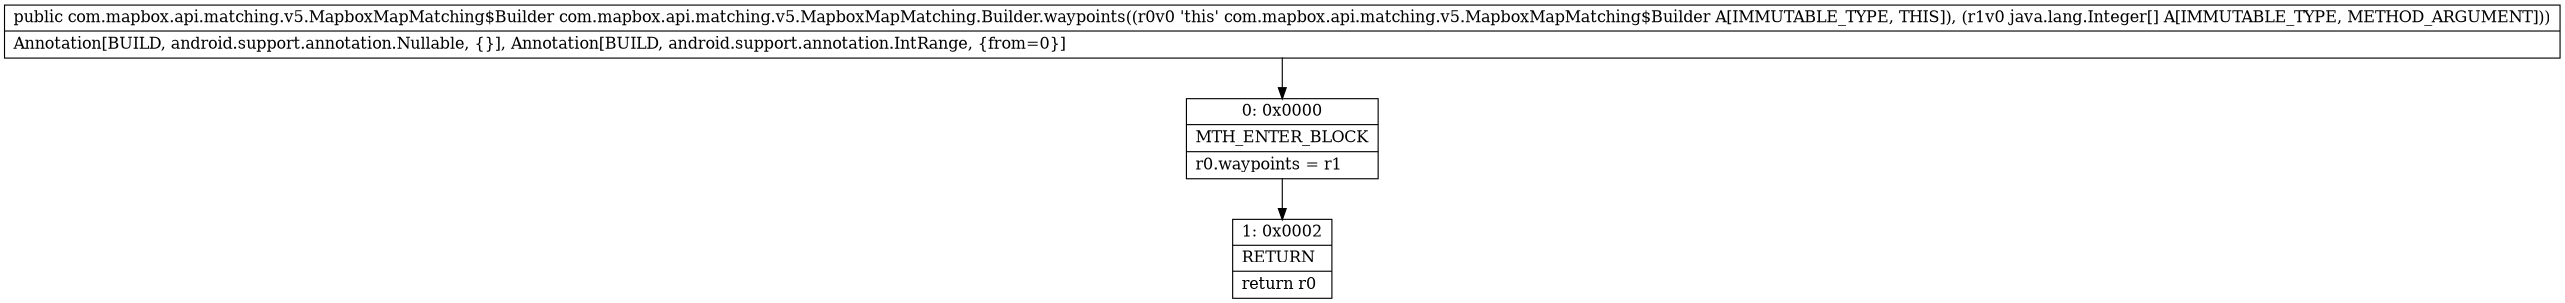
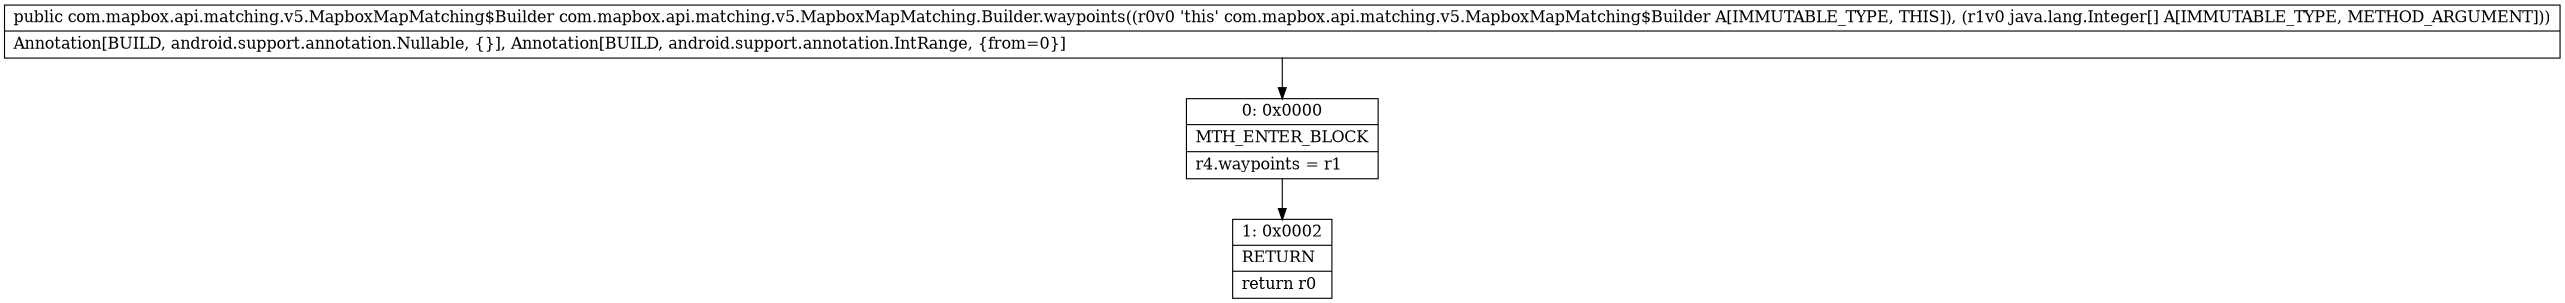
node "0: 0x0000": text "r0.waypoints = r1" -> "r4.waypoints = r1"
